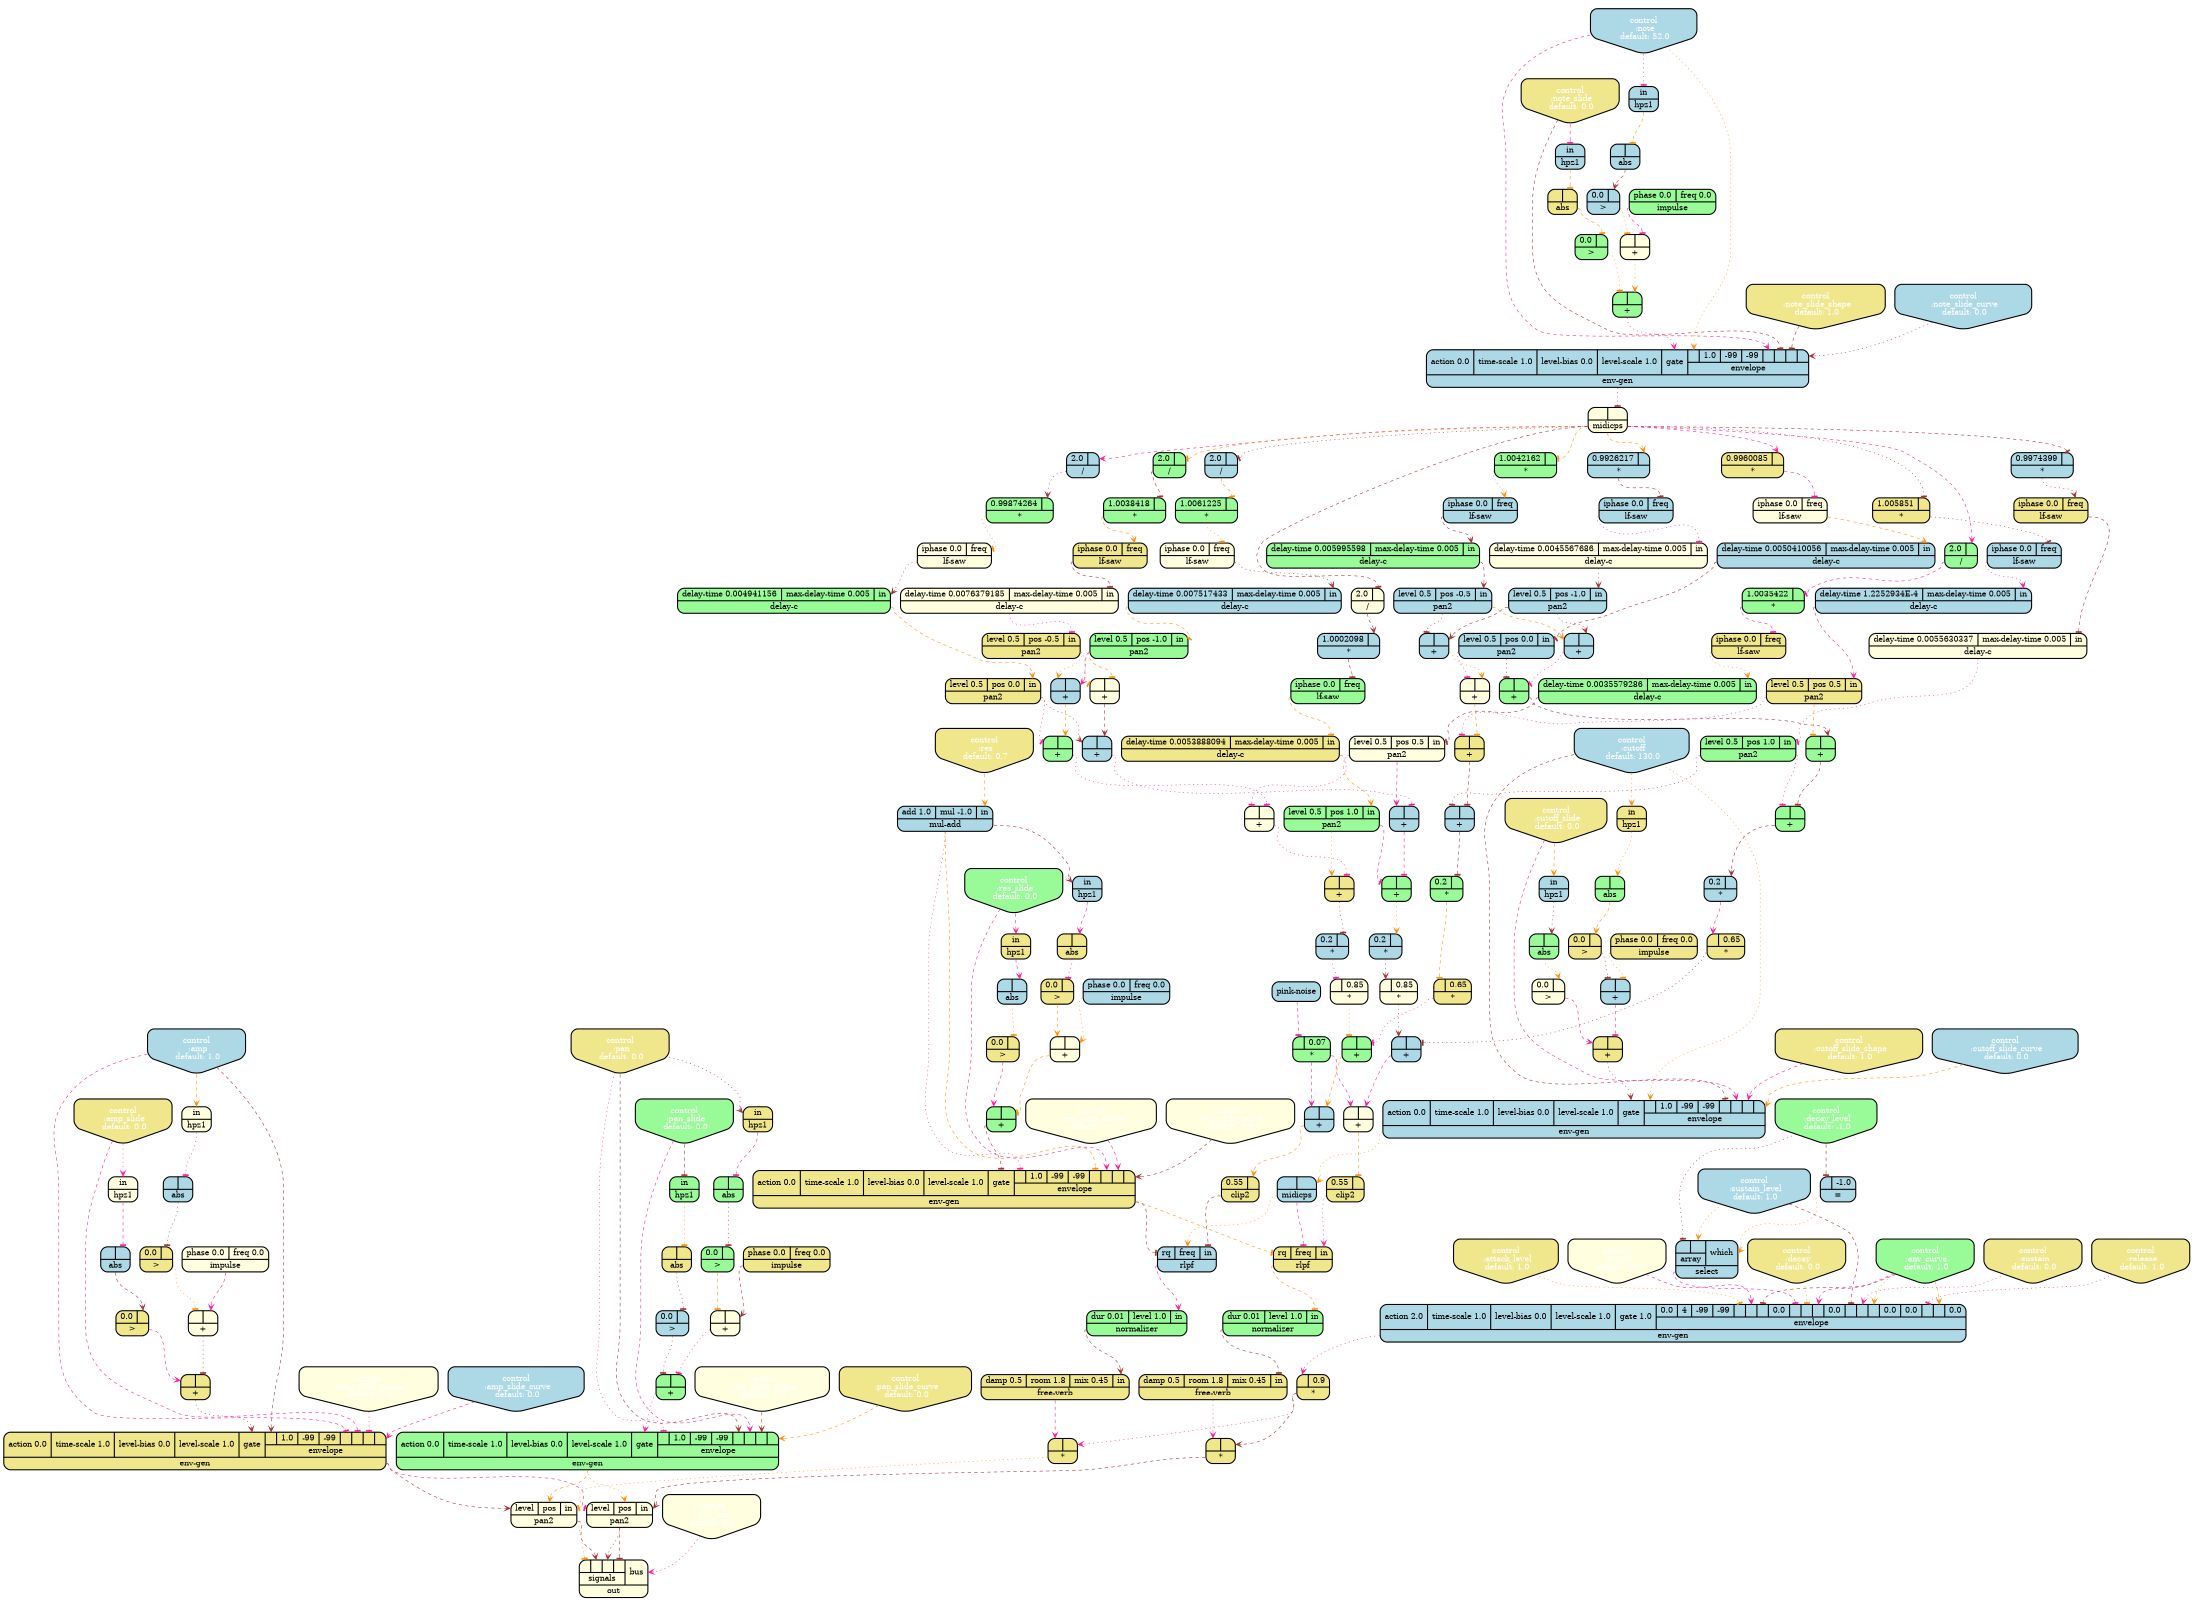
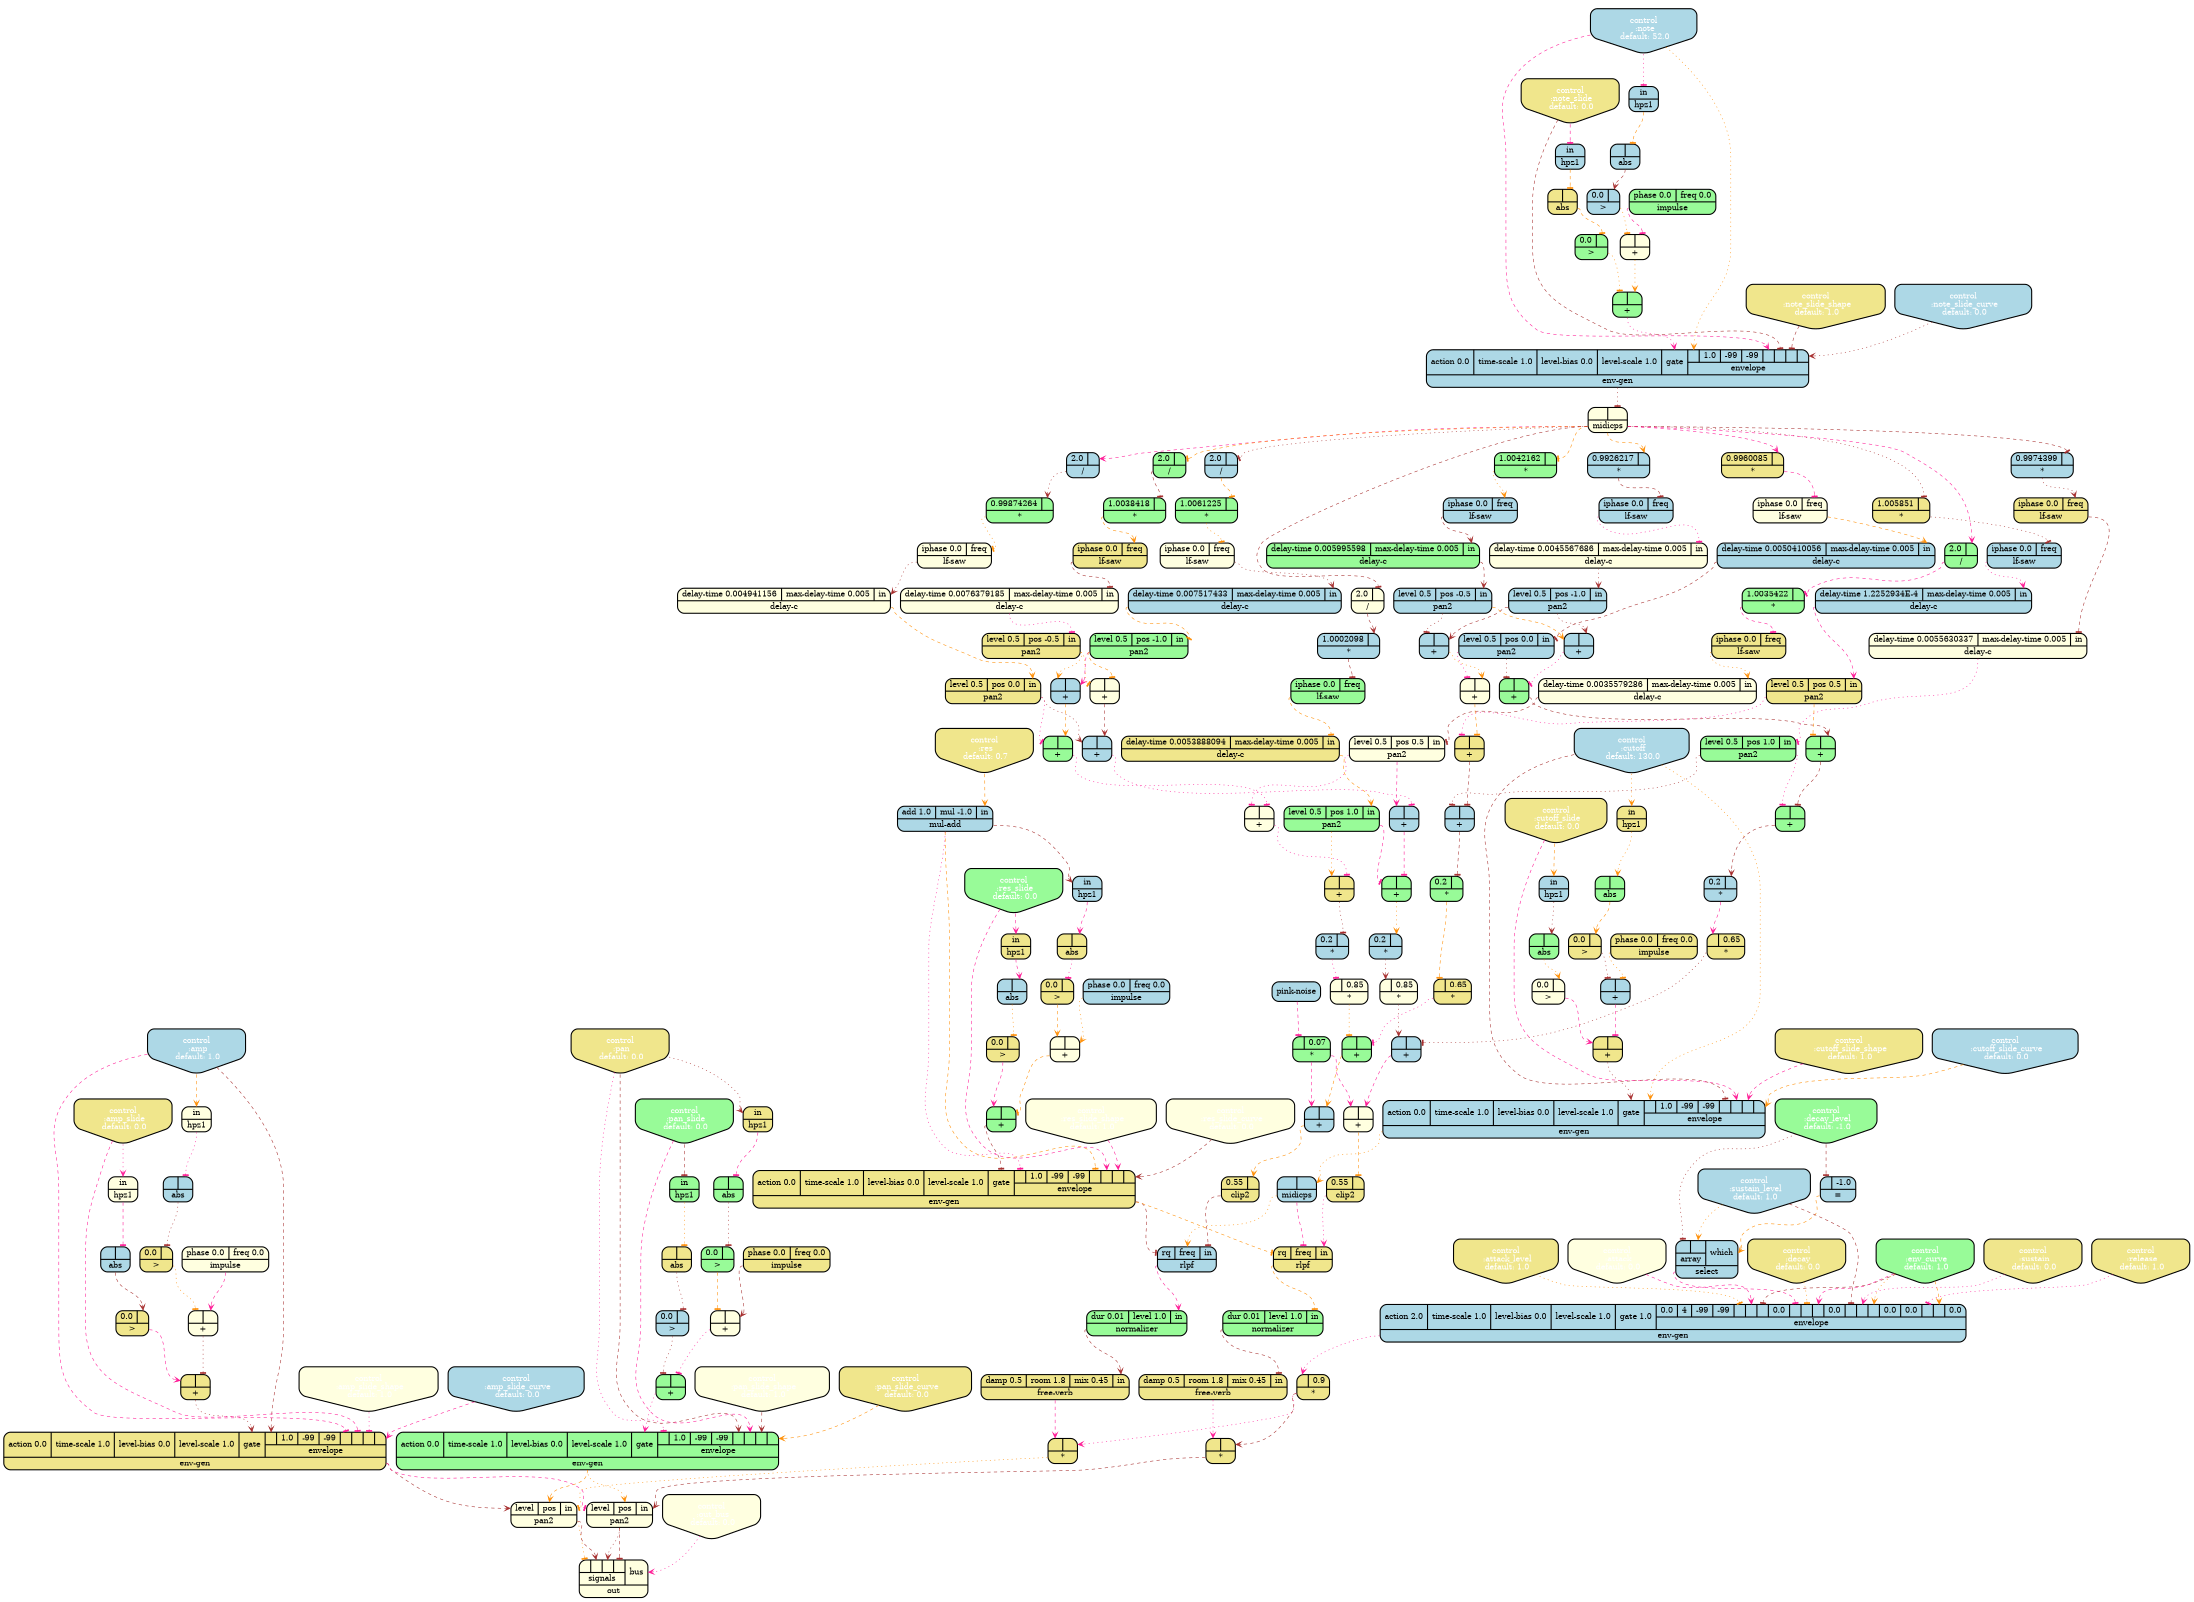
node "delay-time 0.004941156": fillcolor palegreen -> lightyellow
node "delay-time 0.0035579286": fillcolor palegreen -> lightyellow
edge "-1.0" -> "array": style dotted -> dashed
